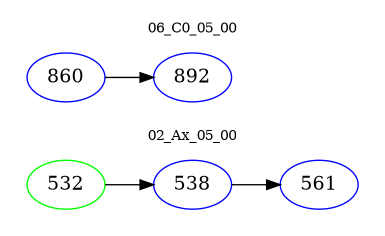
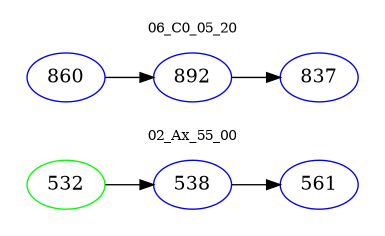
cluster "06_C0_05_00": label "06_C0_05_00" -> "06_C0_05_20"
node "837": added
cluster "02_Ax_05_00": label "02_Ax_05_00" -> "02_Ax_55_00"
